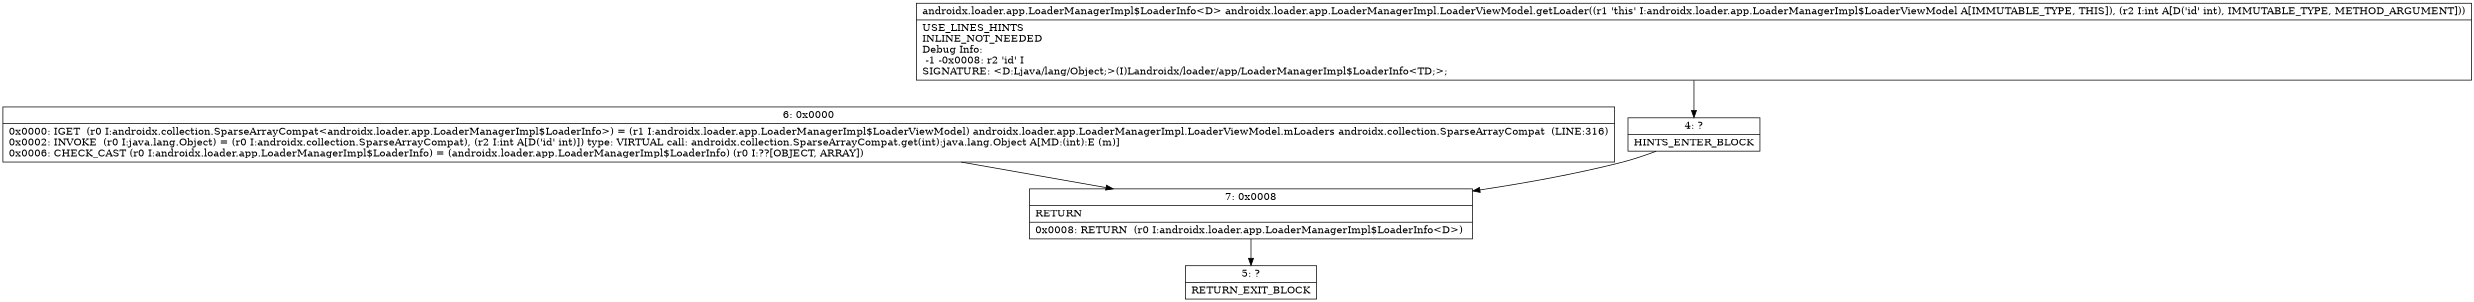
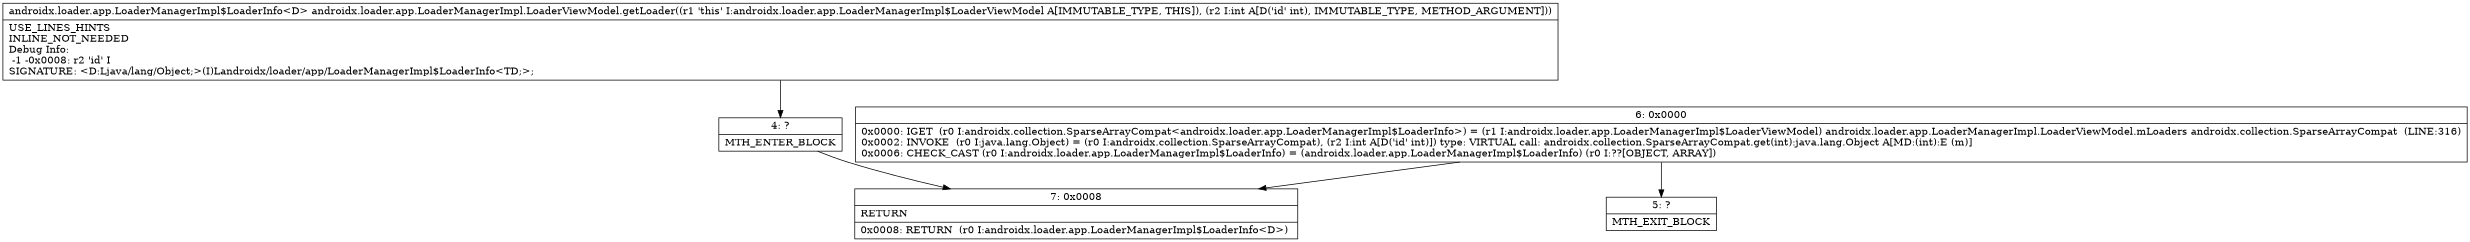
node "4: ?": text "HINTS_ENTER_BLOCK" -> "MTH_ENTER_BLOCK"
edge "7: 0x0008" -> "5: ?": now "6: 0x0000" -> "5: ?"
node "5: ?": text "RETURN_EXIT_BLOCK" -> "MTH_EXIT_BLOCK"
